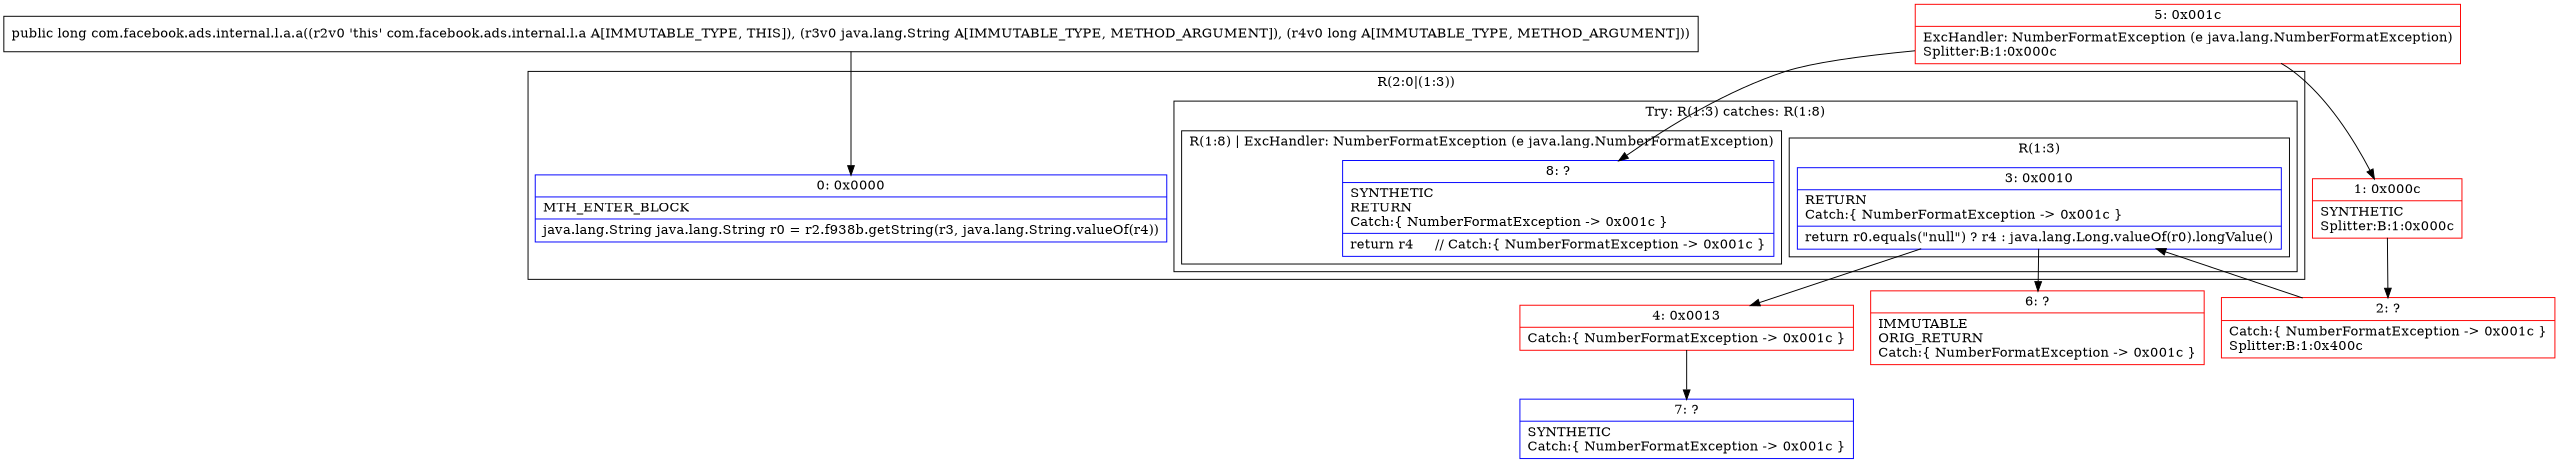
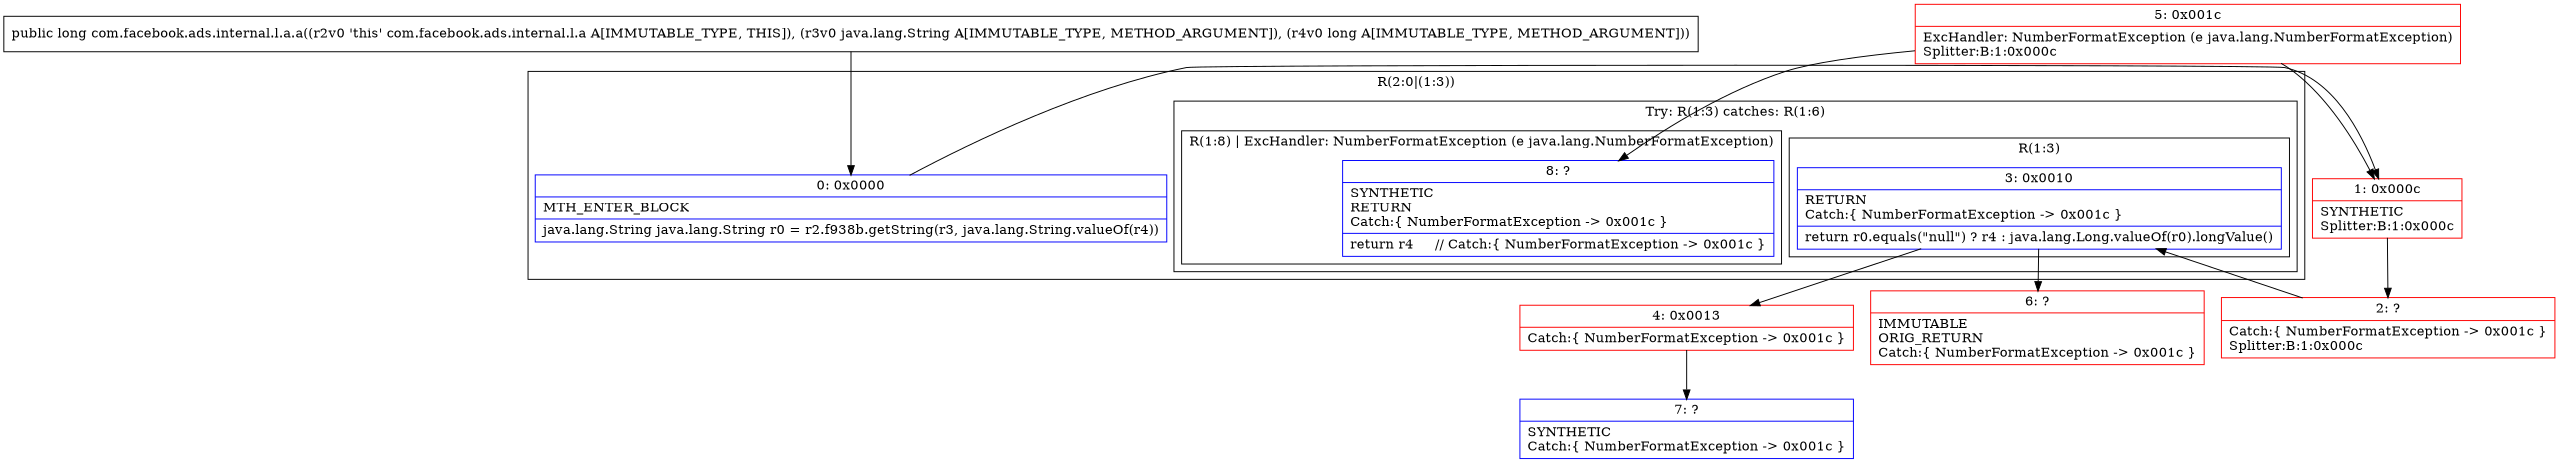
edge "0: 0x0000" -> "1: 0x000c": added
cluster "Try: R(1:3) catches: R(1:8)": label "Try: R(1:3) catches: R(1:8)" -> "Try: R(1:3) catches: R(1:6)"
node "2: ?": text "Splitter:B:1:0x400c" -> "Splitter:B:1:0x000c"
